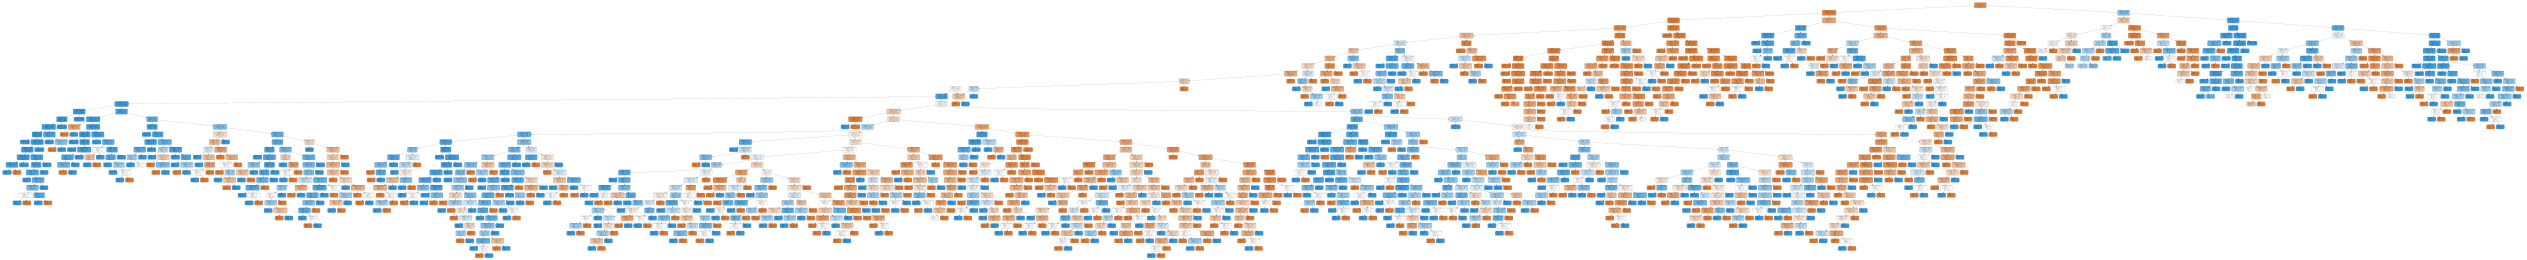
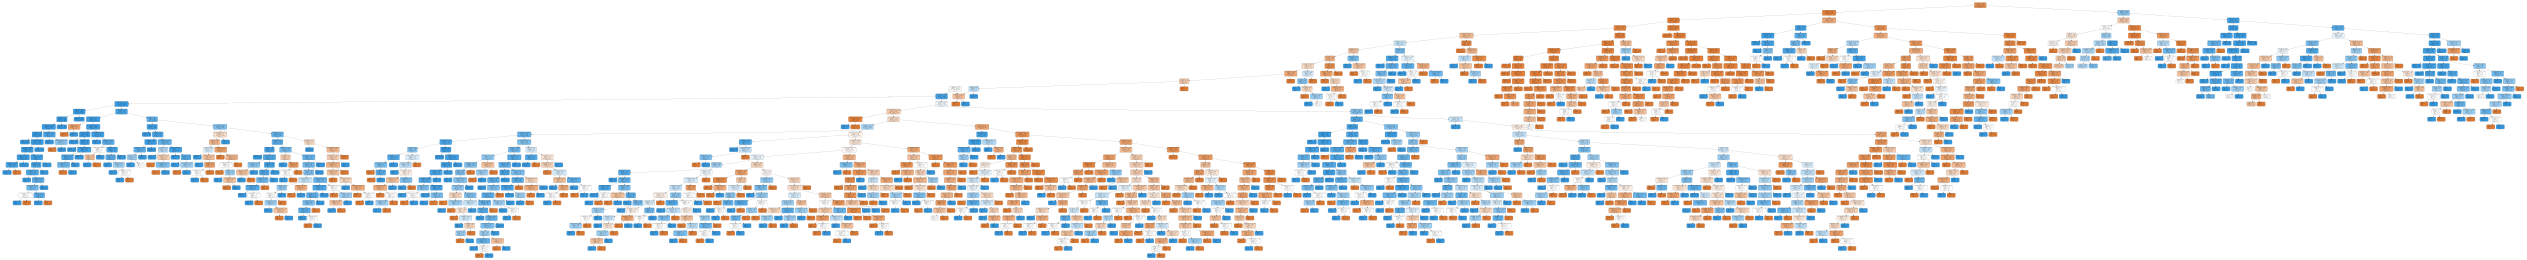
node "entropy = 0.999": removed
node "entropy = 0.946": added
